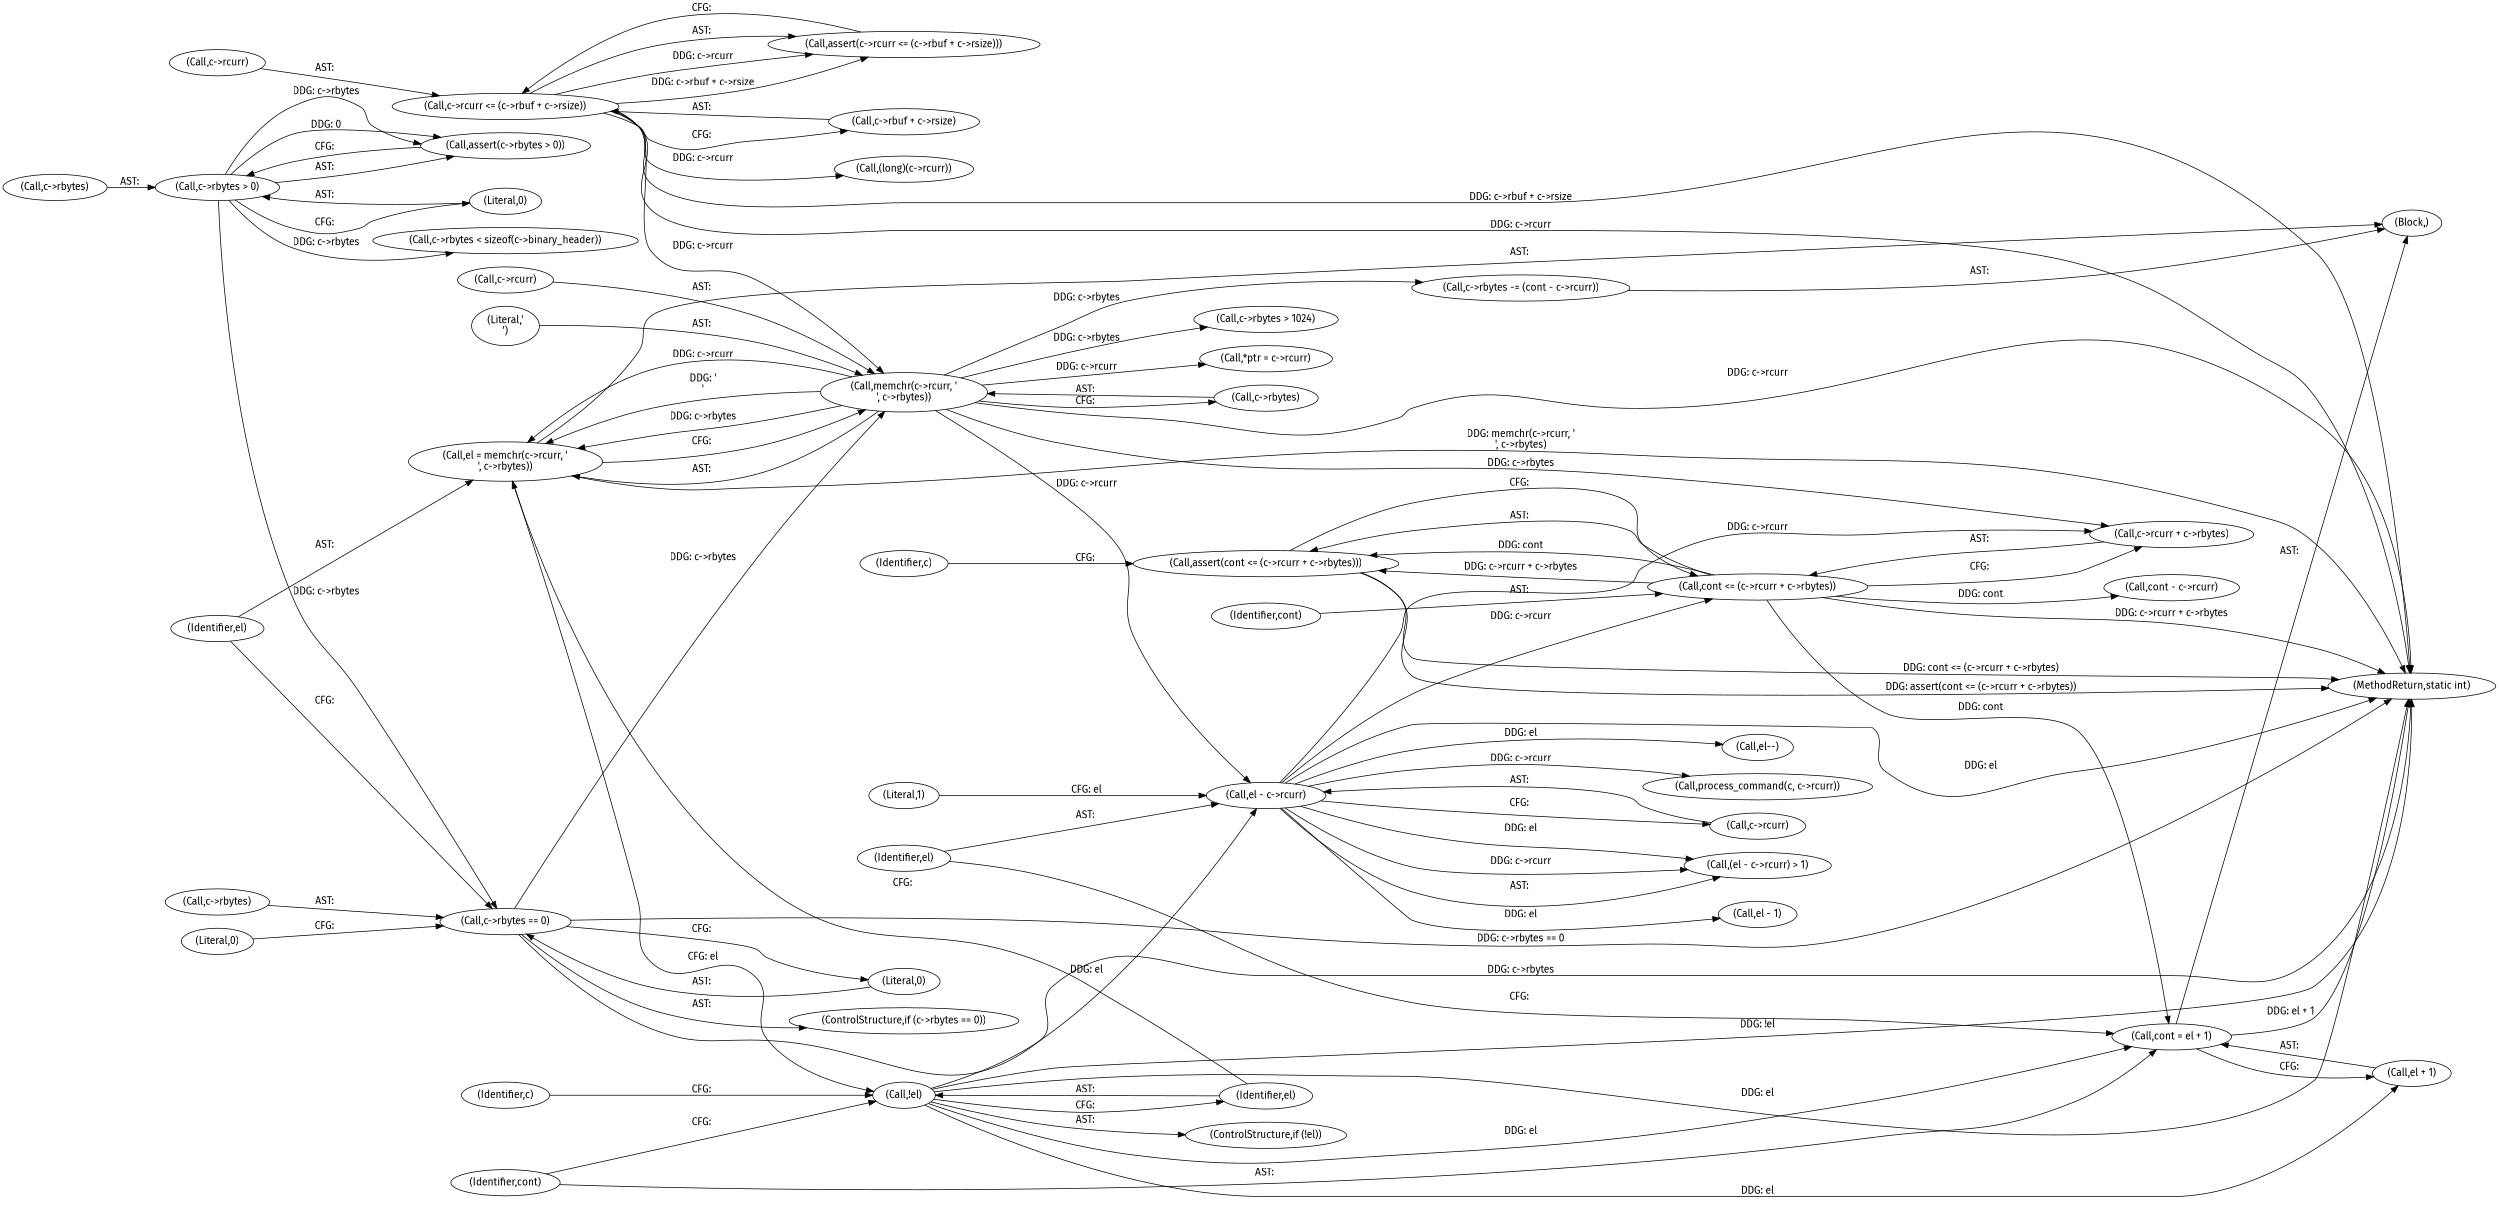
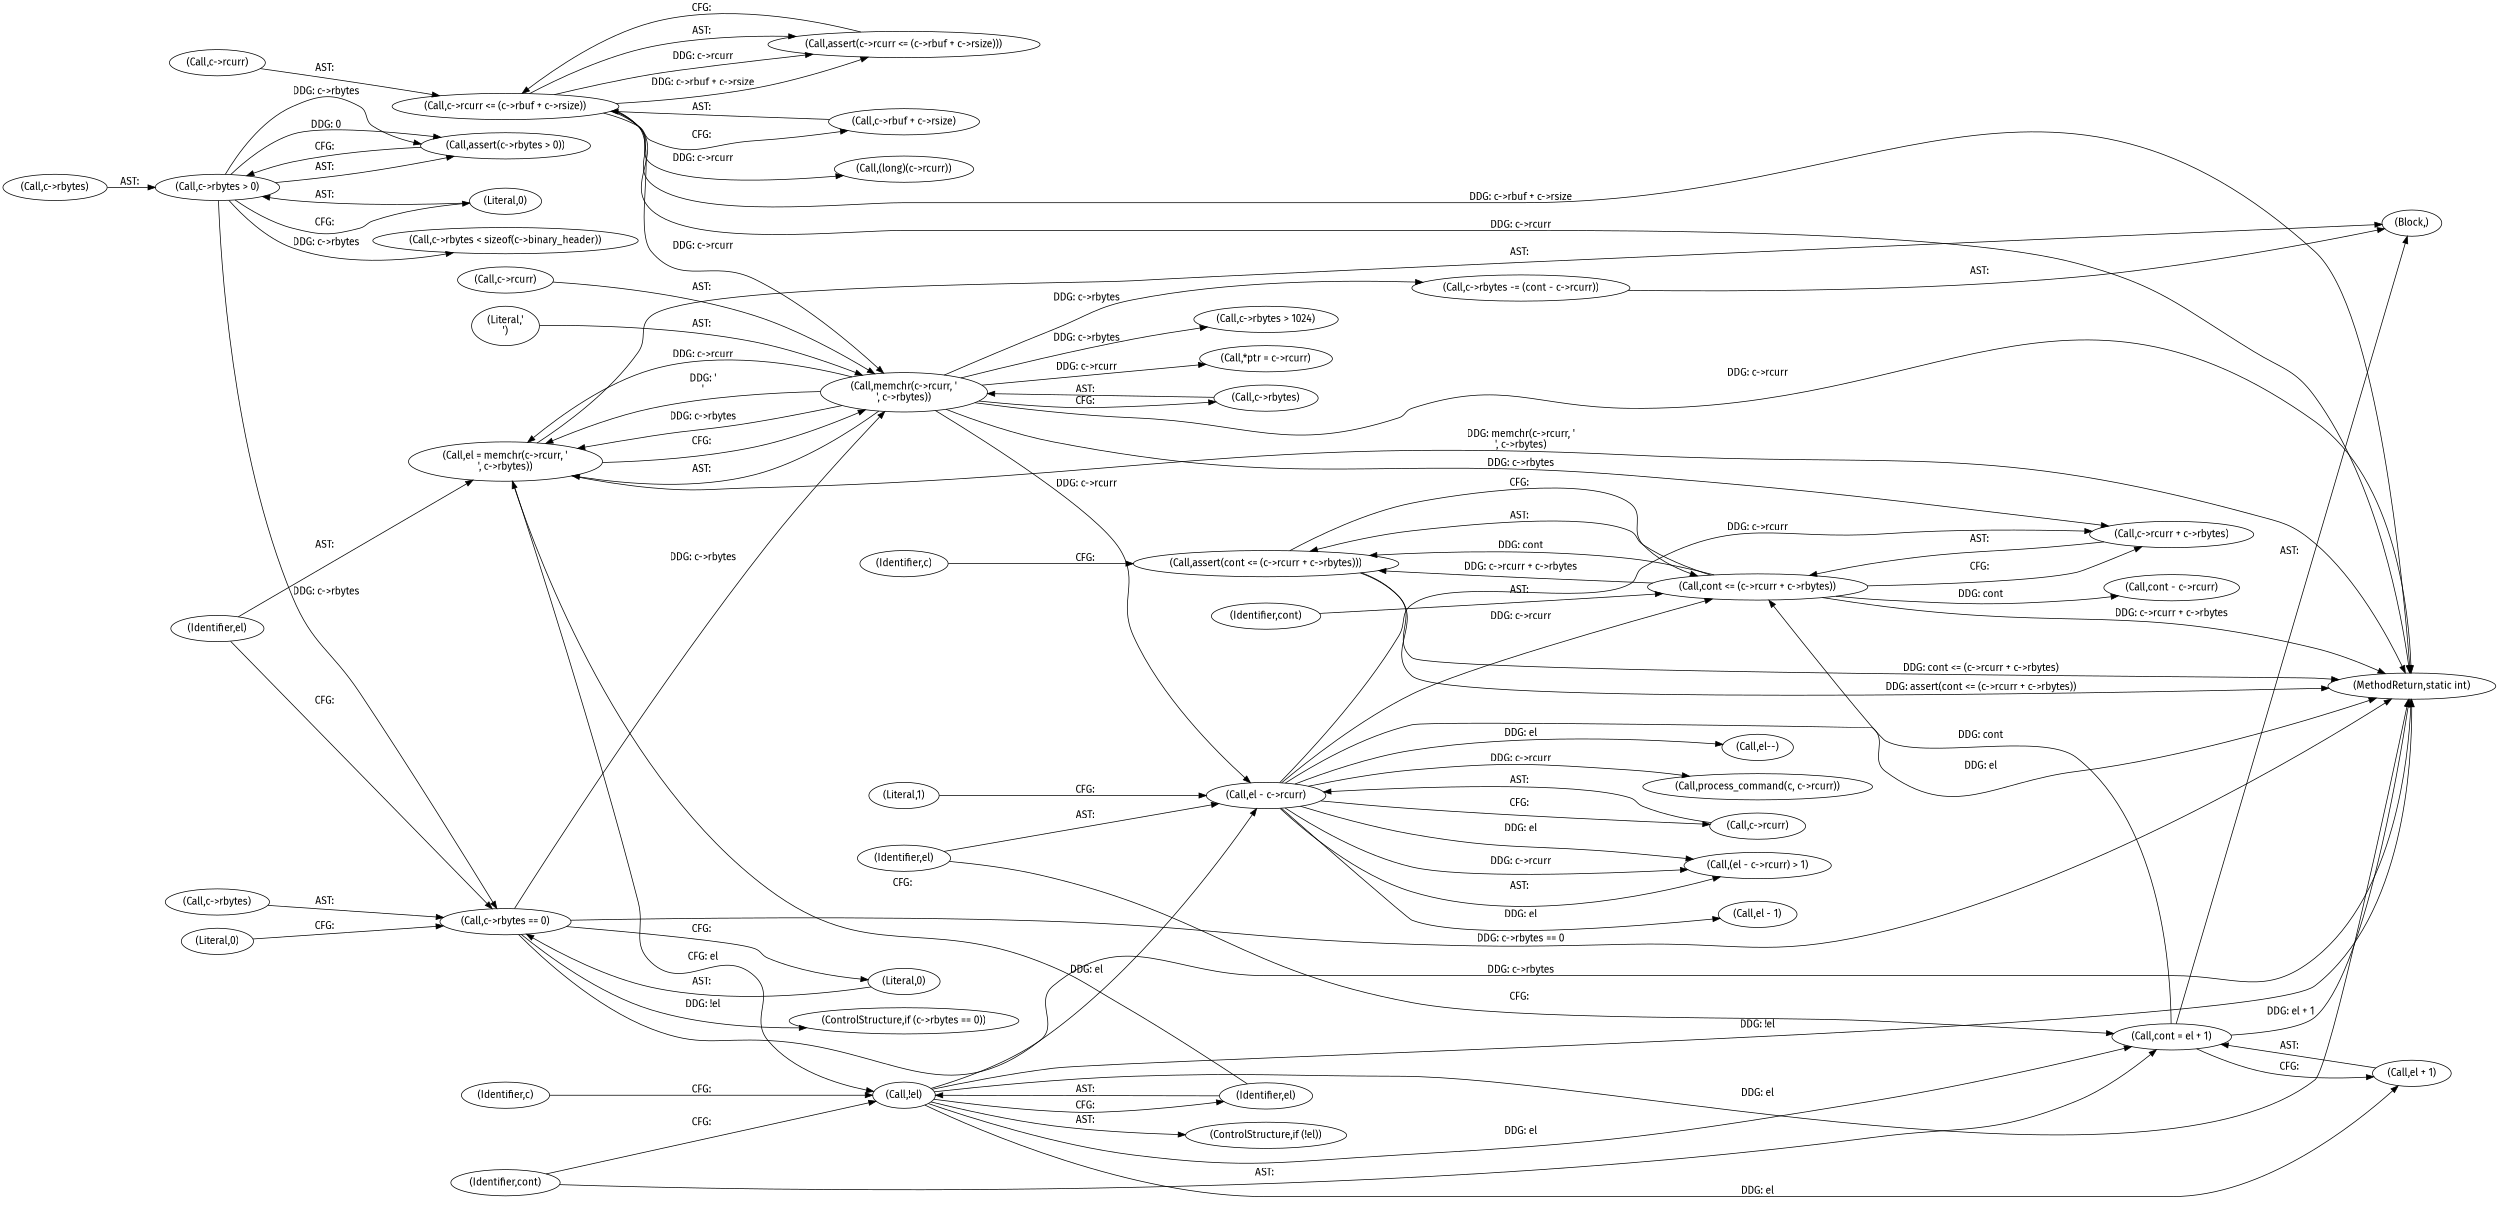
edge "(Call,cont <= (c->rcurr + c->rbytes))" -> "(Call,cont = el + 1)": reversed
edge "(Literal,1)" -> "(Call,el - c->rcurr)": label "CFG: el" -> "CFG: "
edge "(Call,c->rbytes == 0)" -> "(ControlStructure,if (c->rbytes == 0))": label "AST: " -> "DDG: !el"
